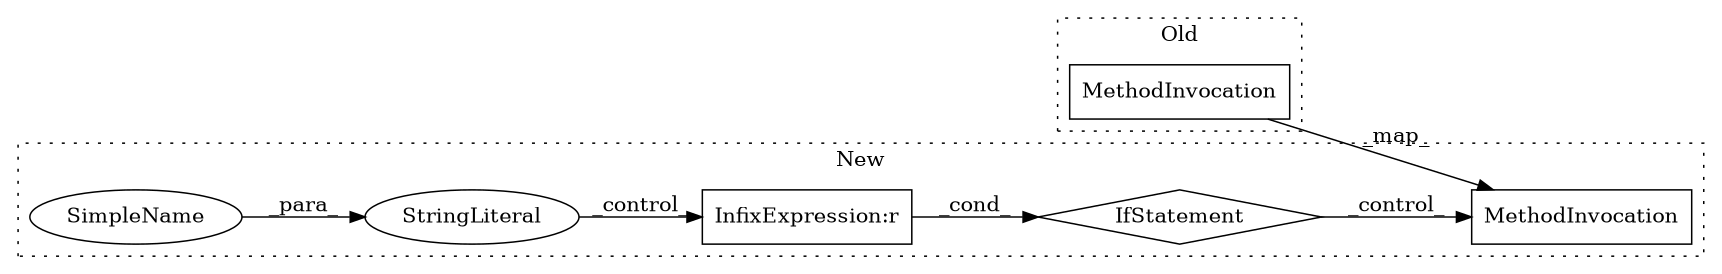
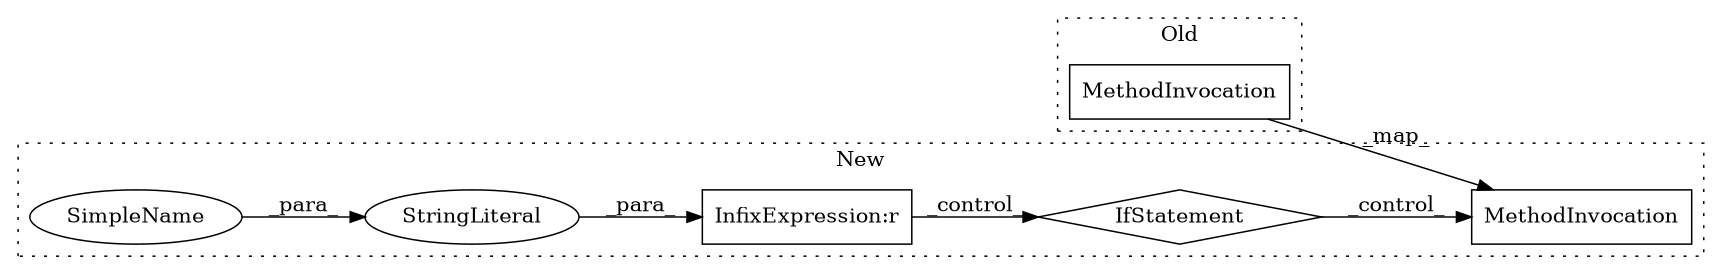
edge "StringLiteral" -> "InfixExpression:r": label "_control_" -> "_para_"
edge "InfixExpression:r" -> "IfStatement": label "_cond_" -> "_control_"
